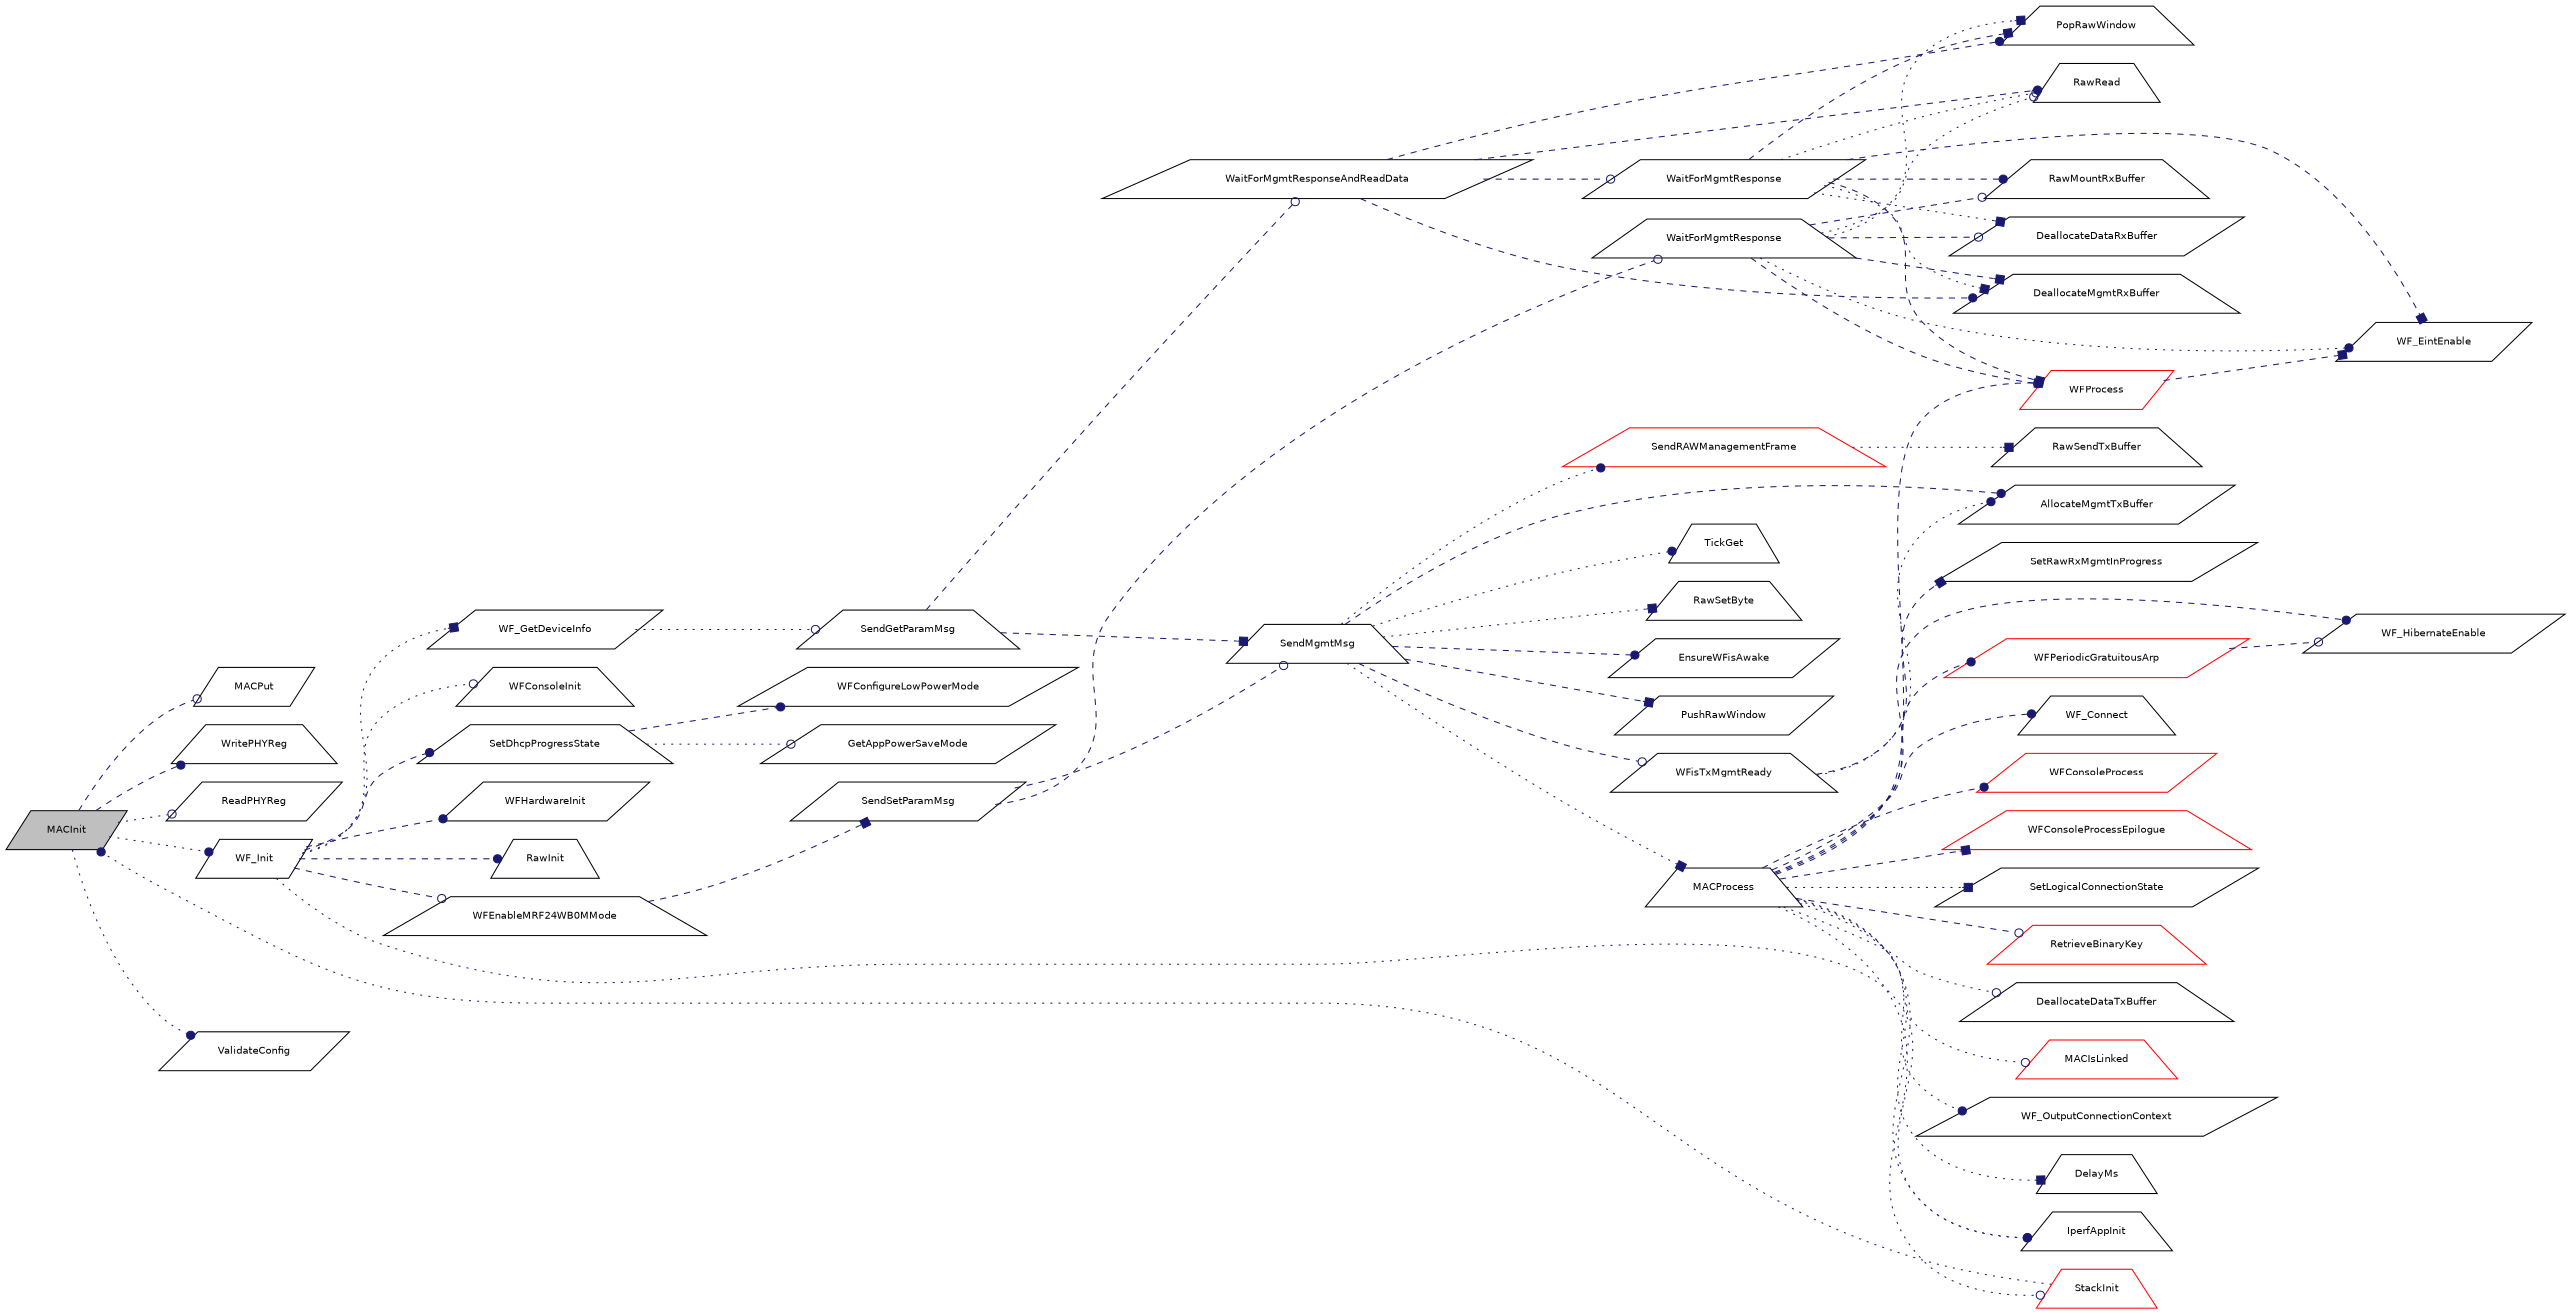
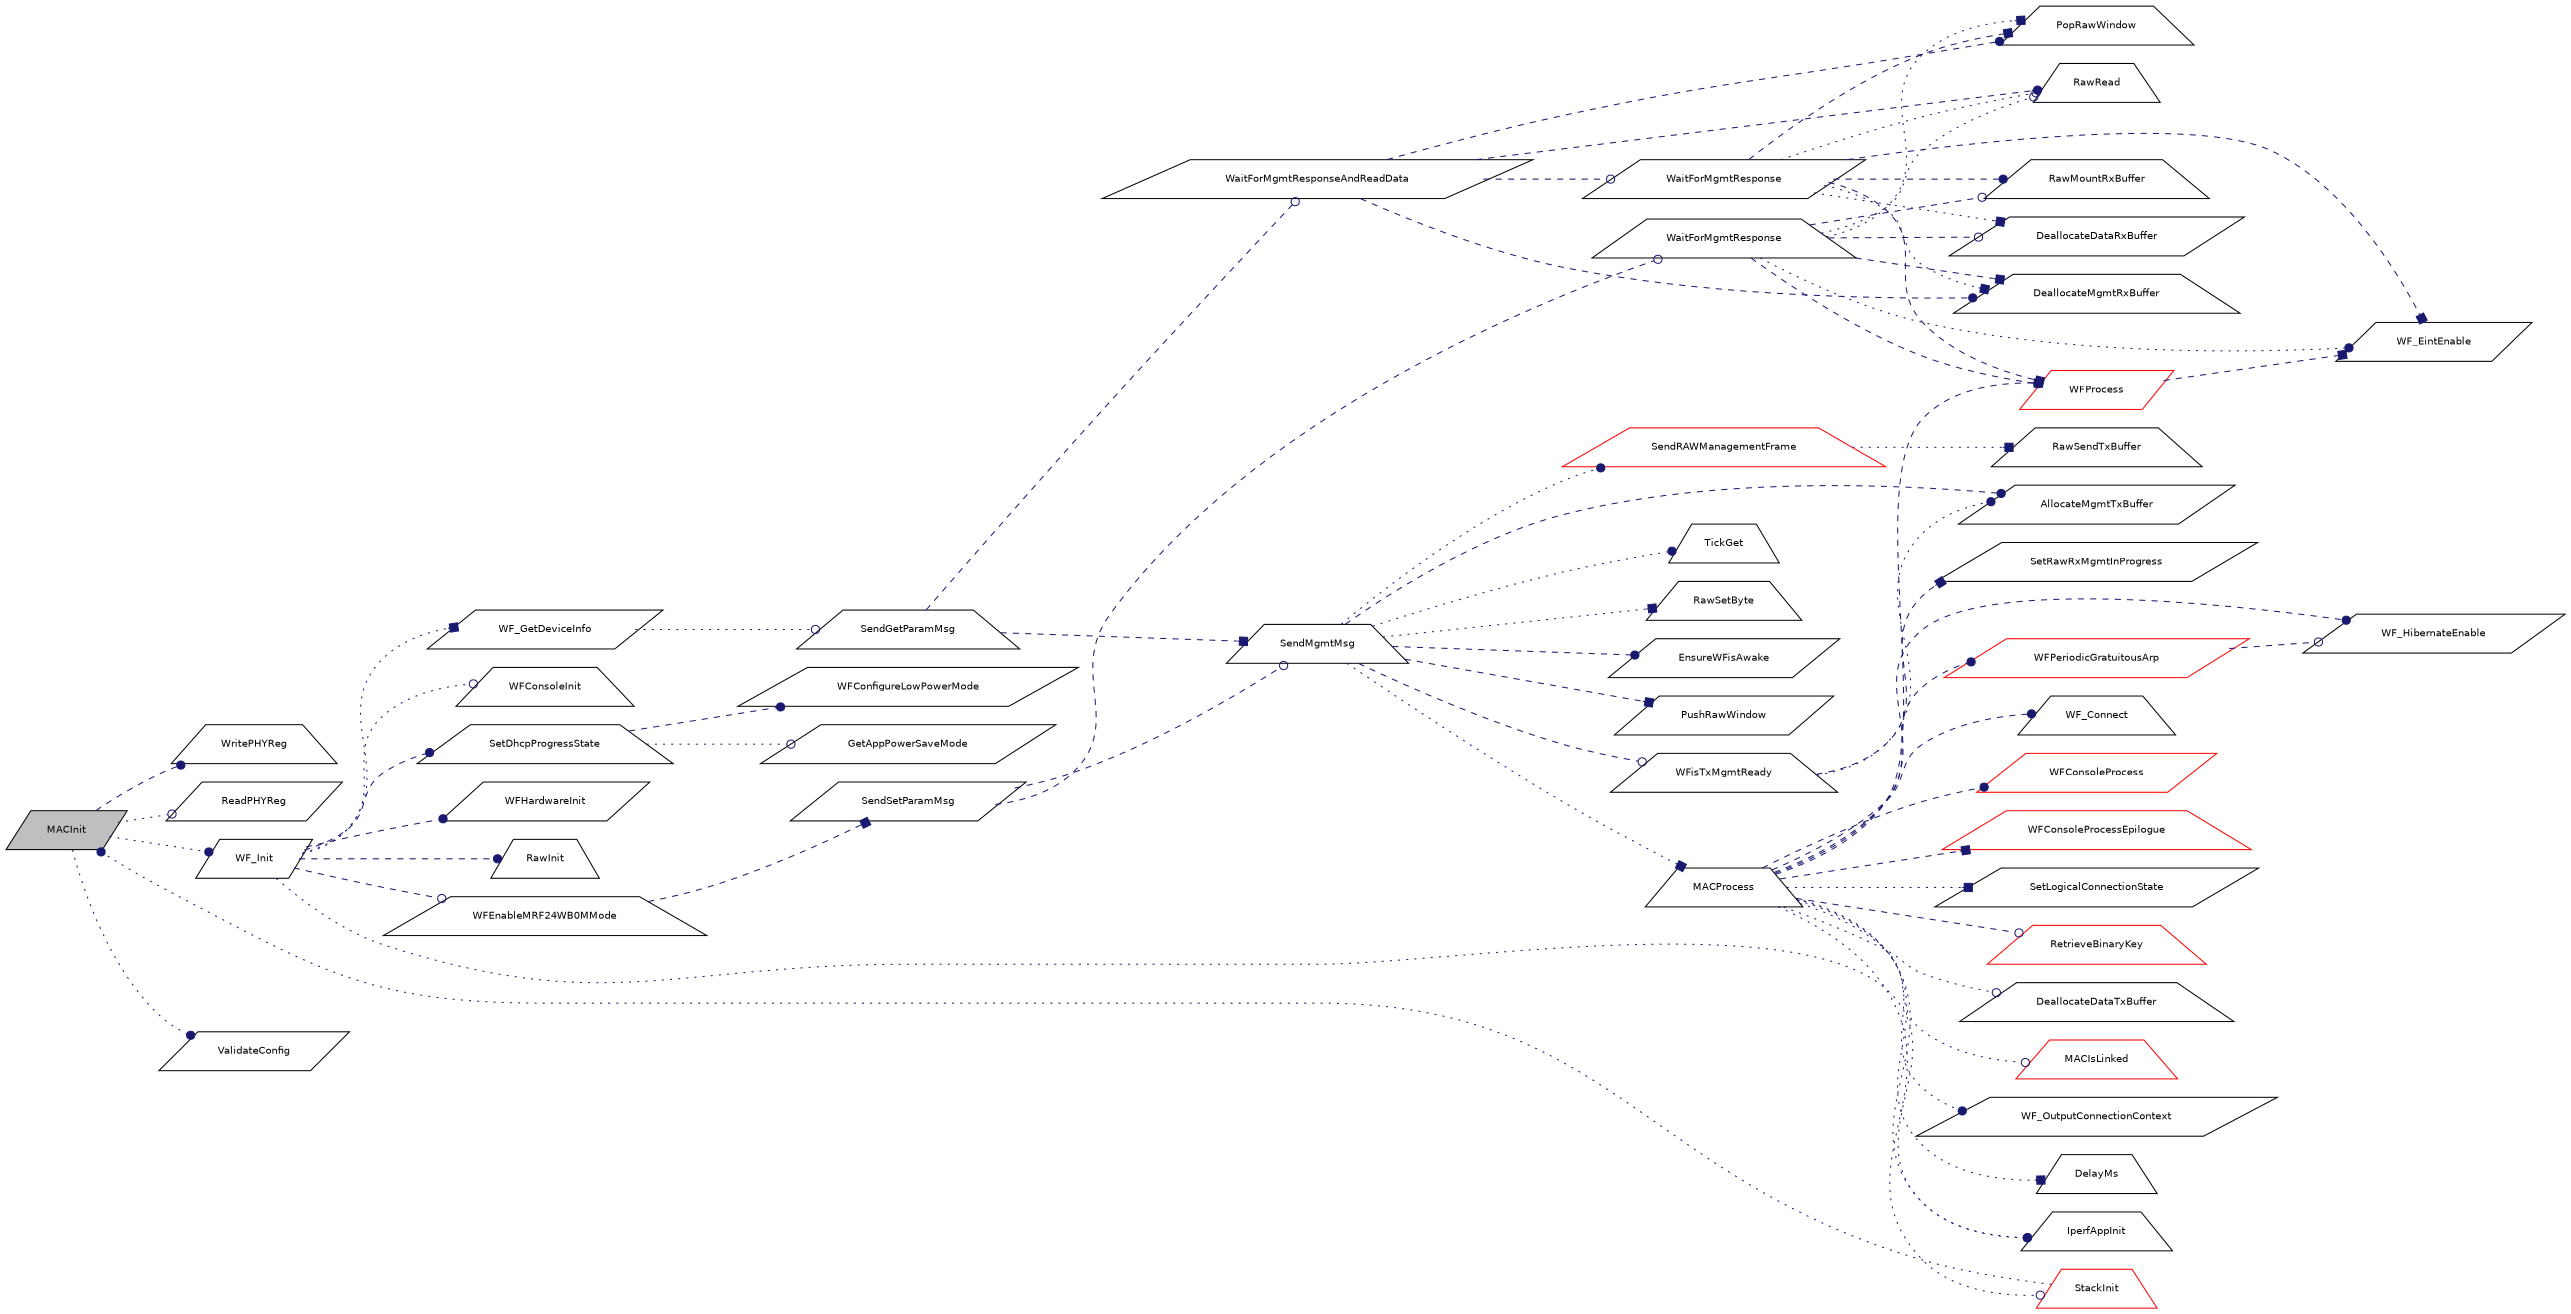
node "MACPut": removed
